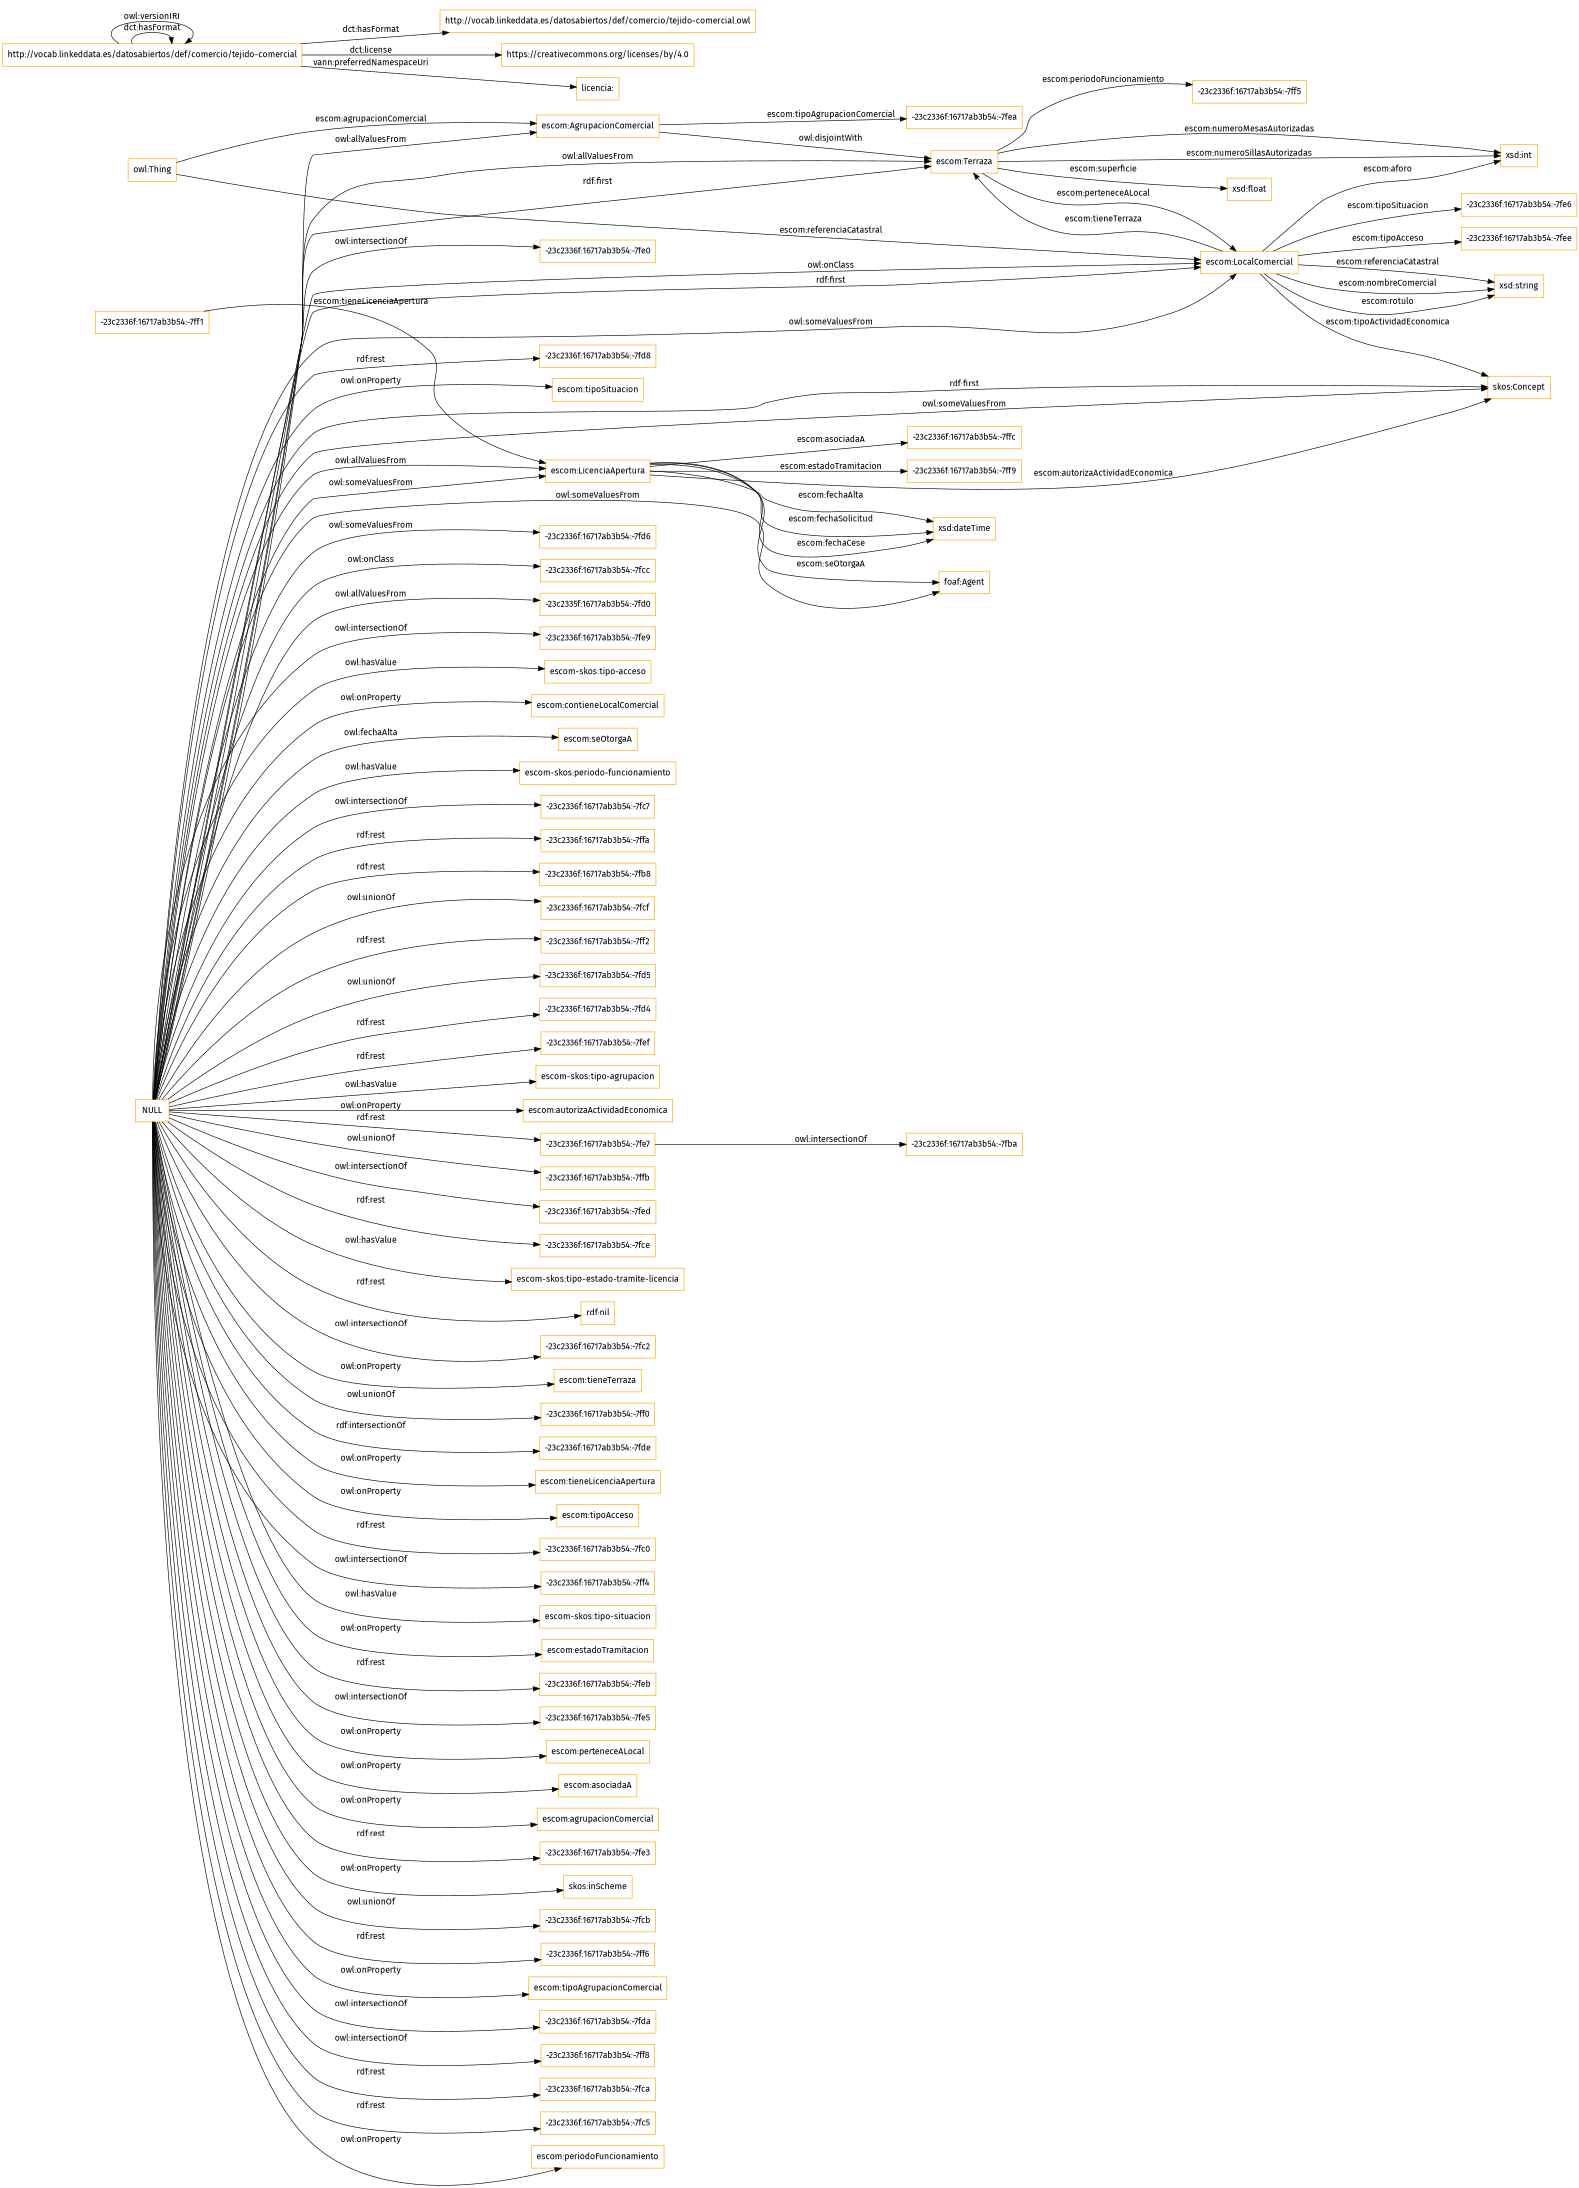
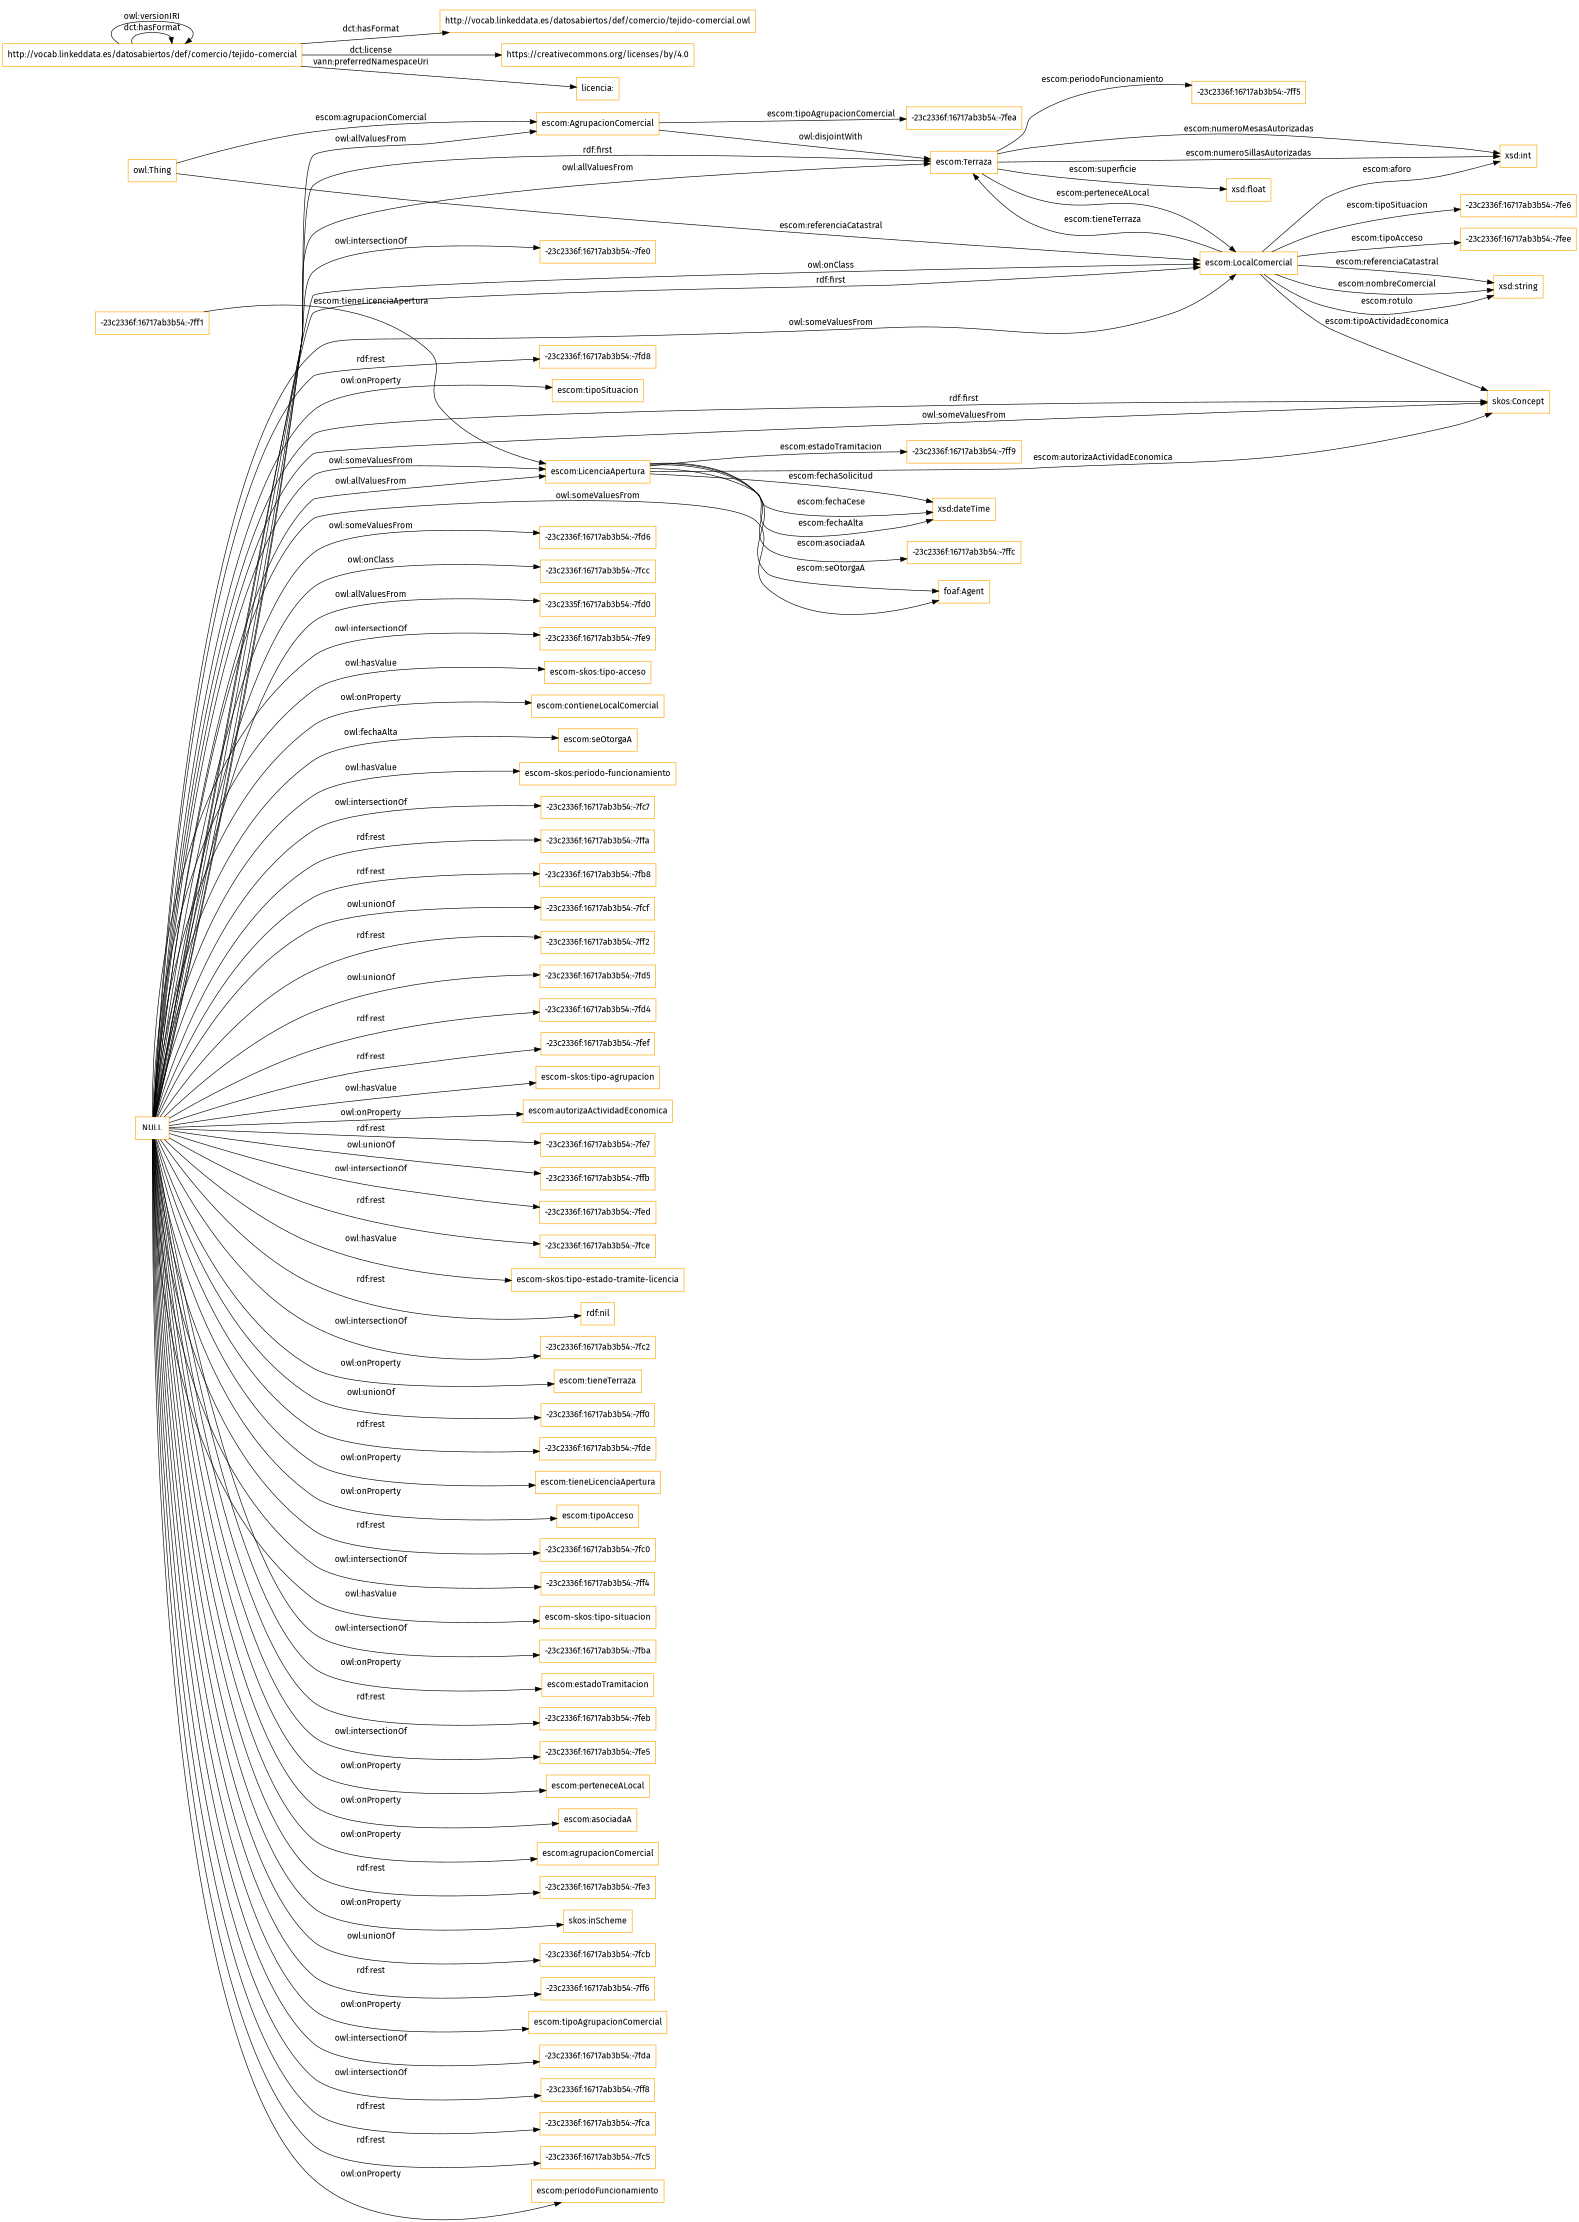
edge "-23c2336f:16717ab3b54:-7fe7" -> "-23c2336f:16717ab3b54:-7fba": now "NULL" -> "-23c2336f:16717ab3b54:-7fba"
edge "NULL" -> "-23c2336f:16717ab3b54:-7fde": label "rdf:intersectionOf" -> "rdf:rest"
